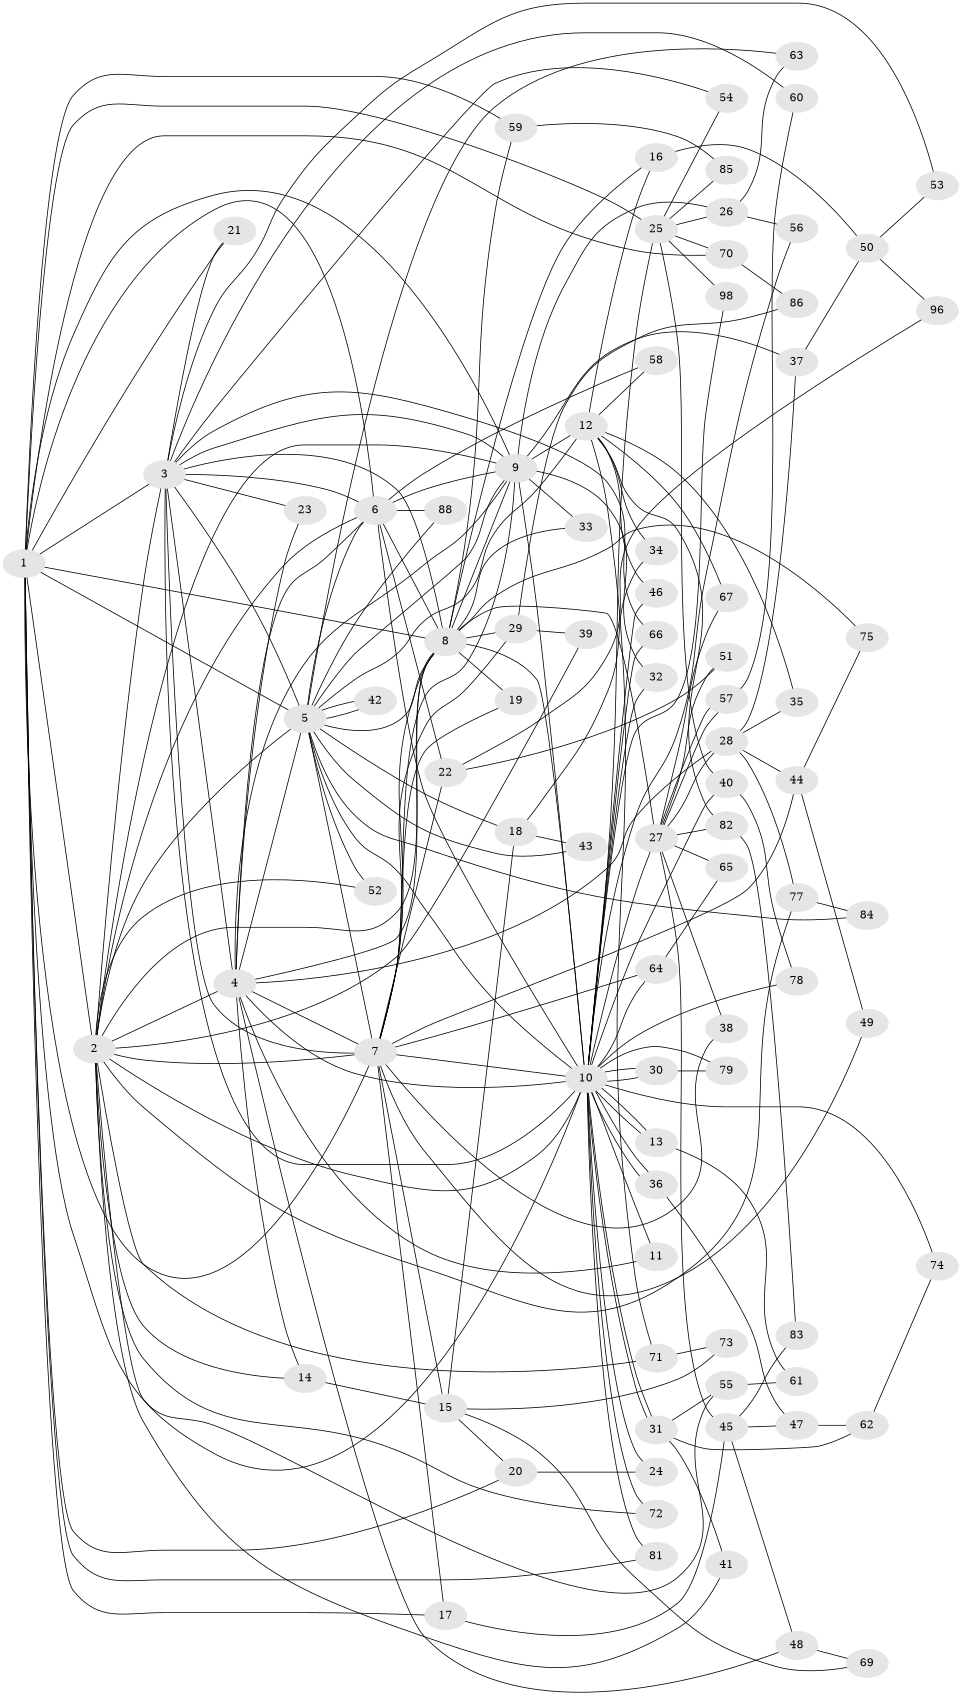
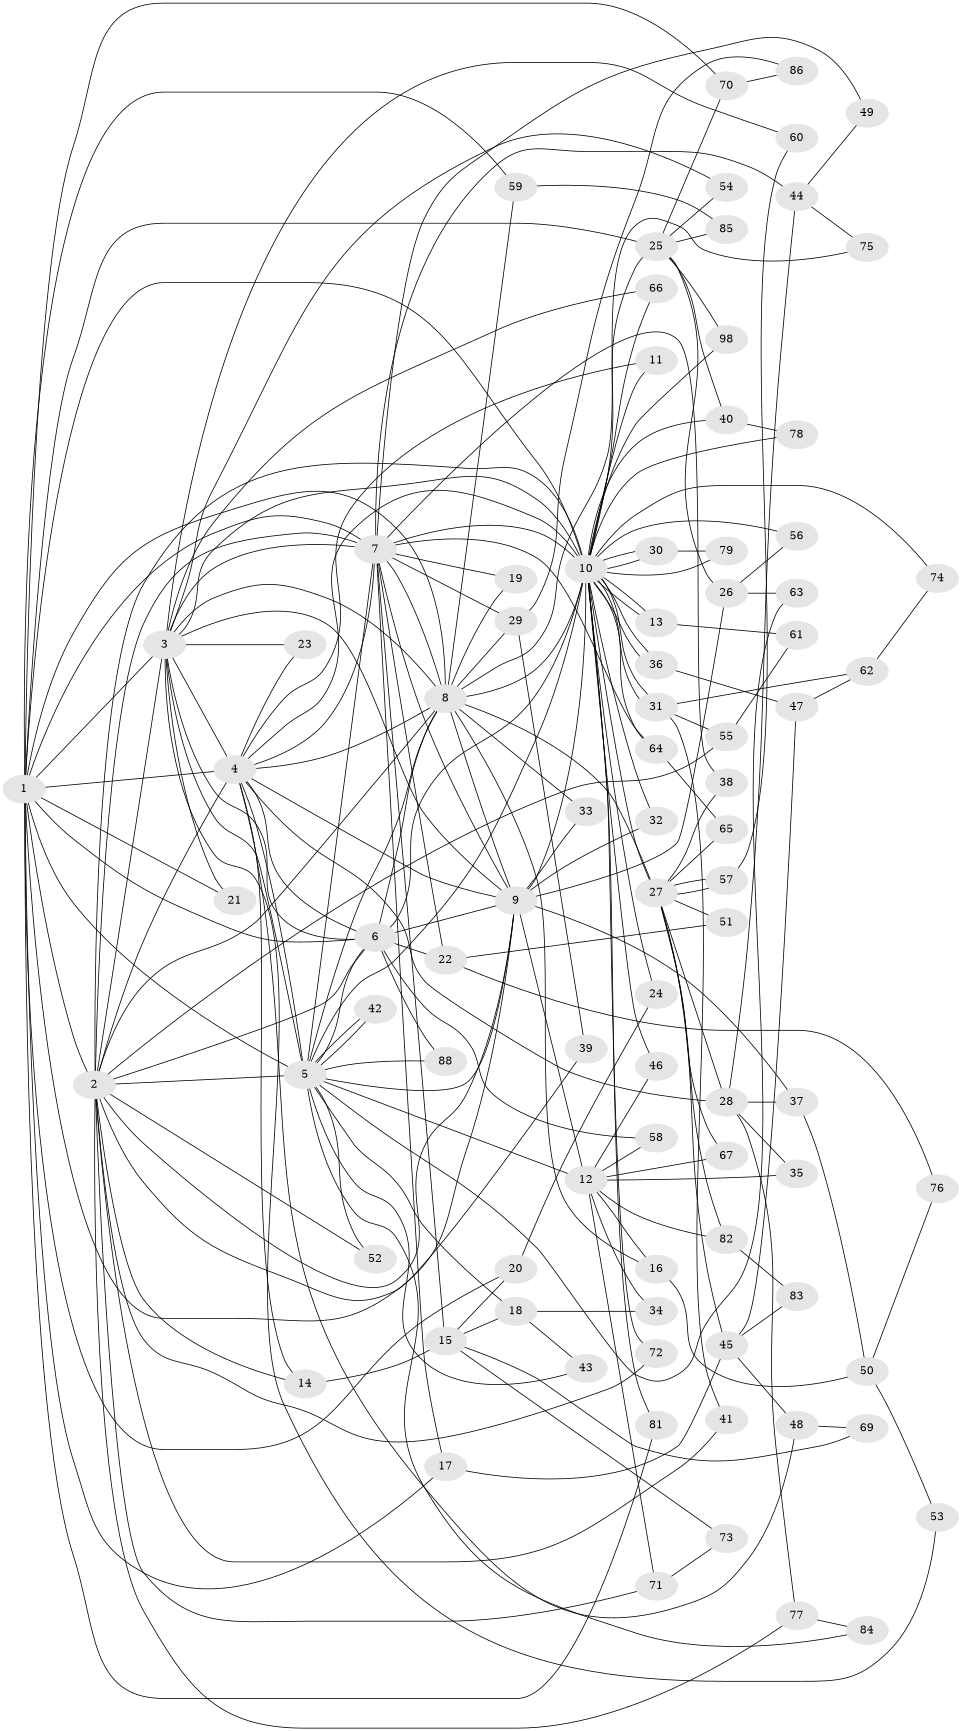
node "96": label "96" -> "76"
edge "4" -- "1": added
